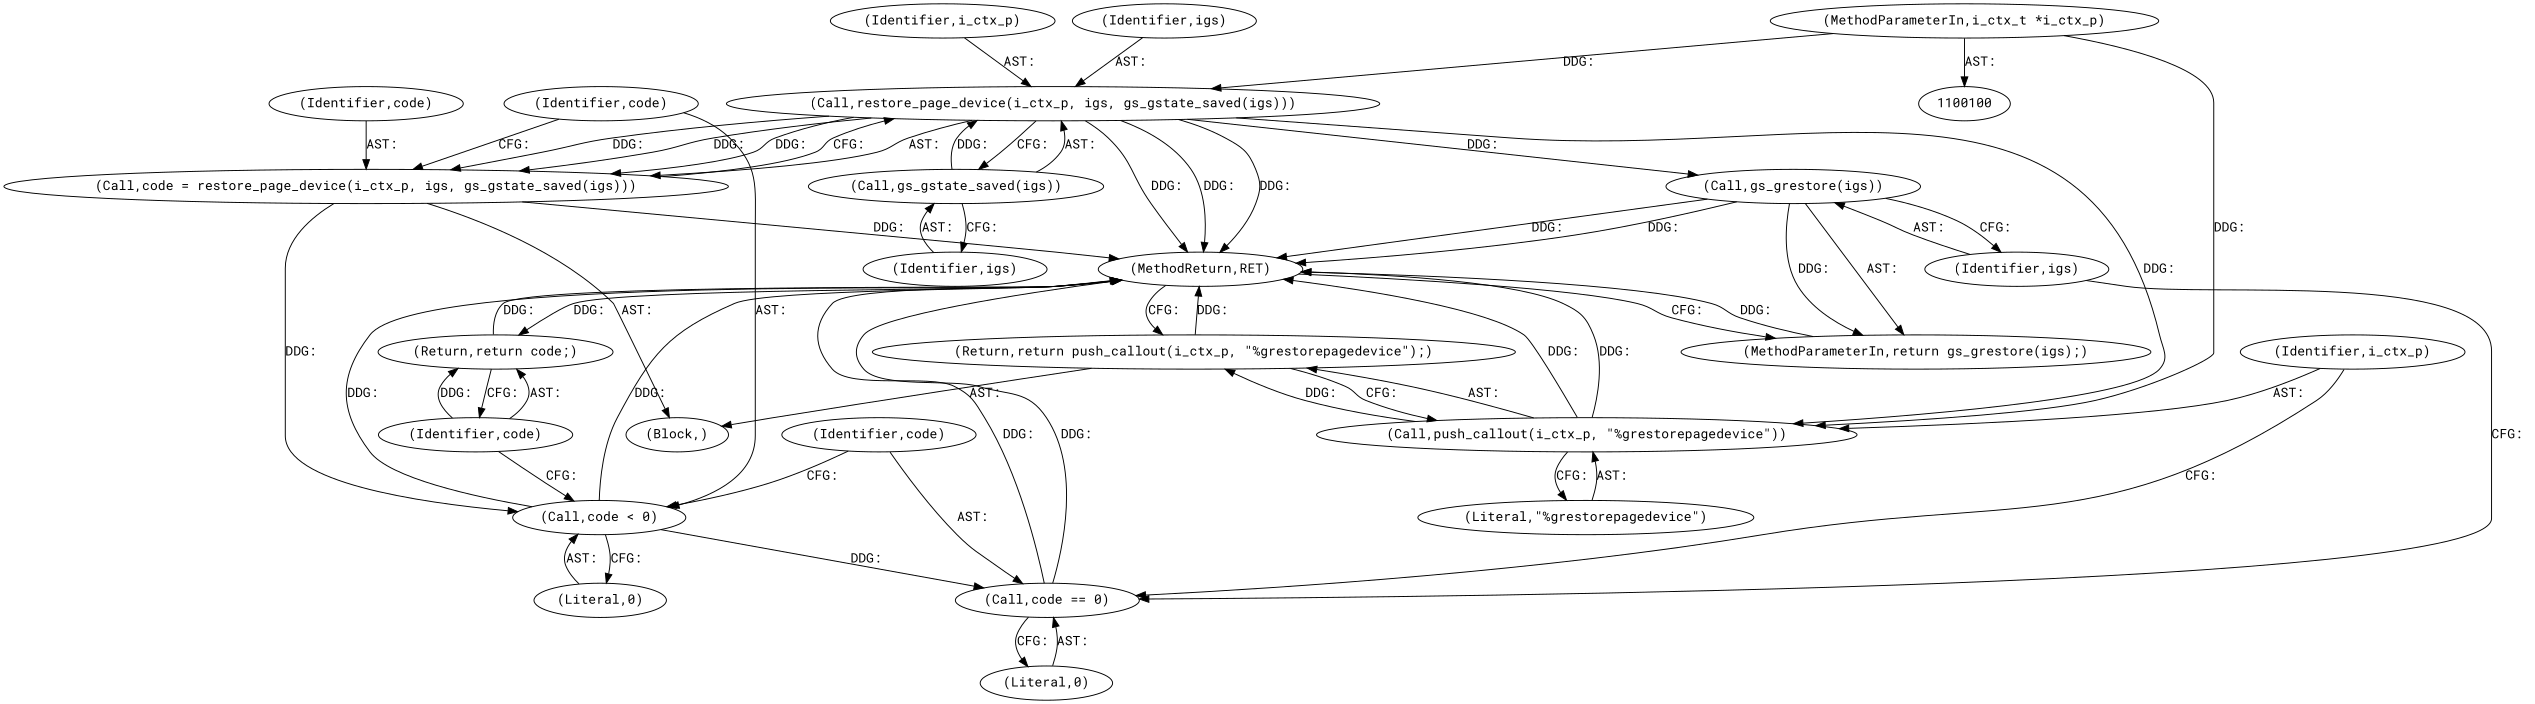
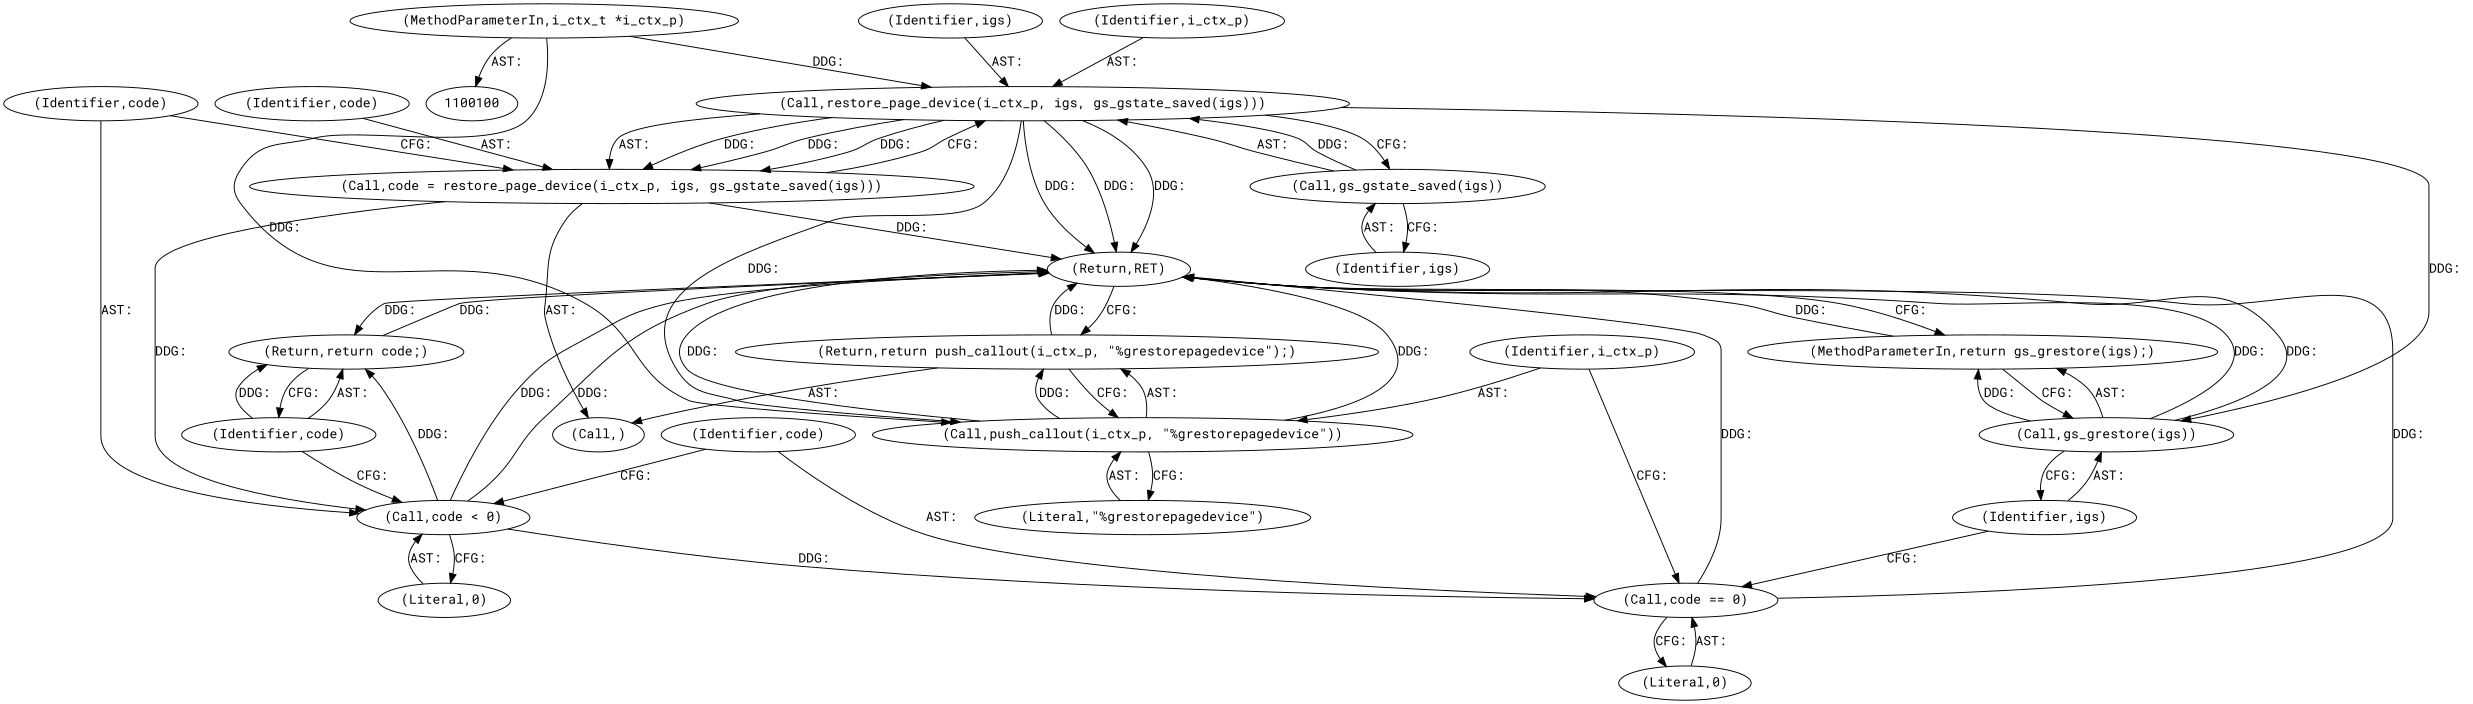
node "(MethodReturn,RET)": label "(MethodReturn,RET)" -> "(Return,RET)"
edge "(MethodParameterIn,return gs_grestore(igs);)" -> "(Call,gs_grestore(igs))": added, label "CFG:"
node "(Block,)": label "(Block,)" -> "(Call,)"
edge "(Call,code < 0)" -> "(Return,return code;)": added, label "DDG:"
